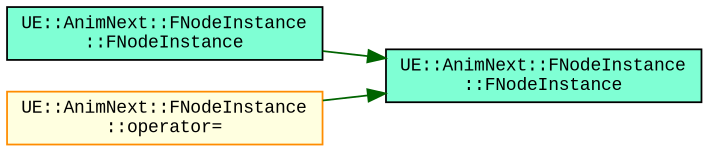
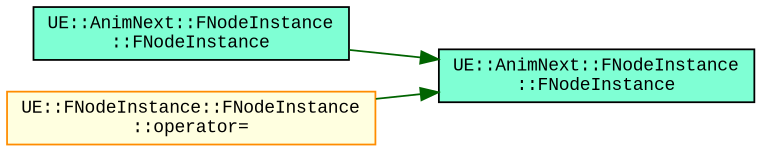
node "UE::AnimNext::FNodeInstance ::operator=": label "UE::AnimNext::FNodeInstance ::operator=" -> "UE::FNodeInstance::FNodeInstance ::operator="
